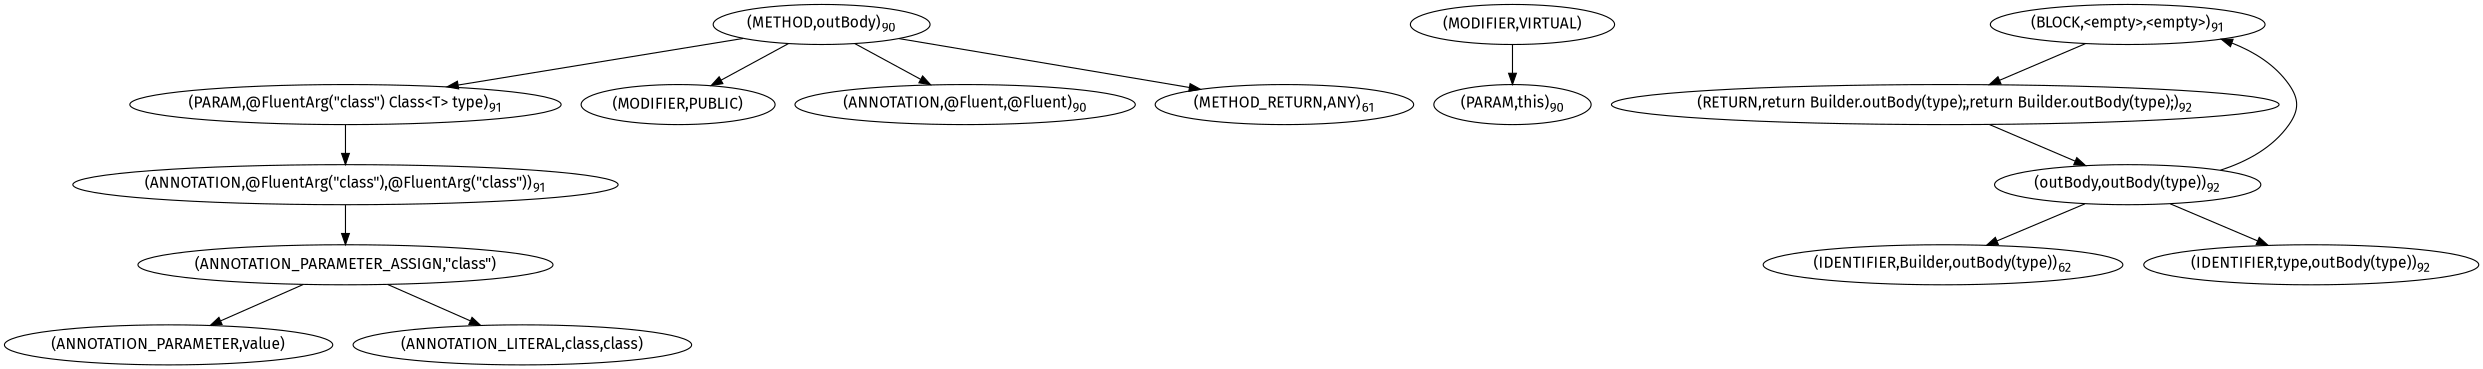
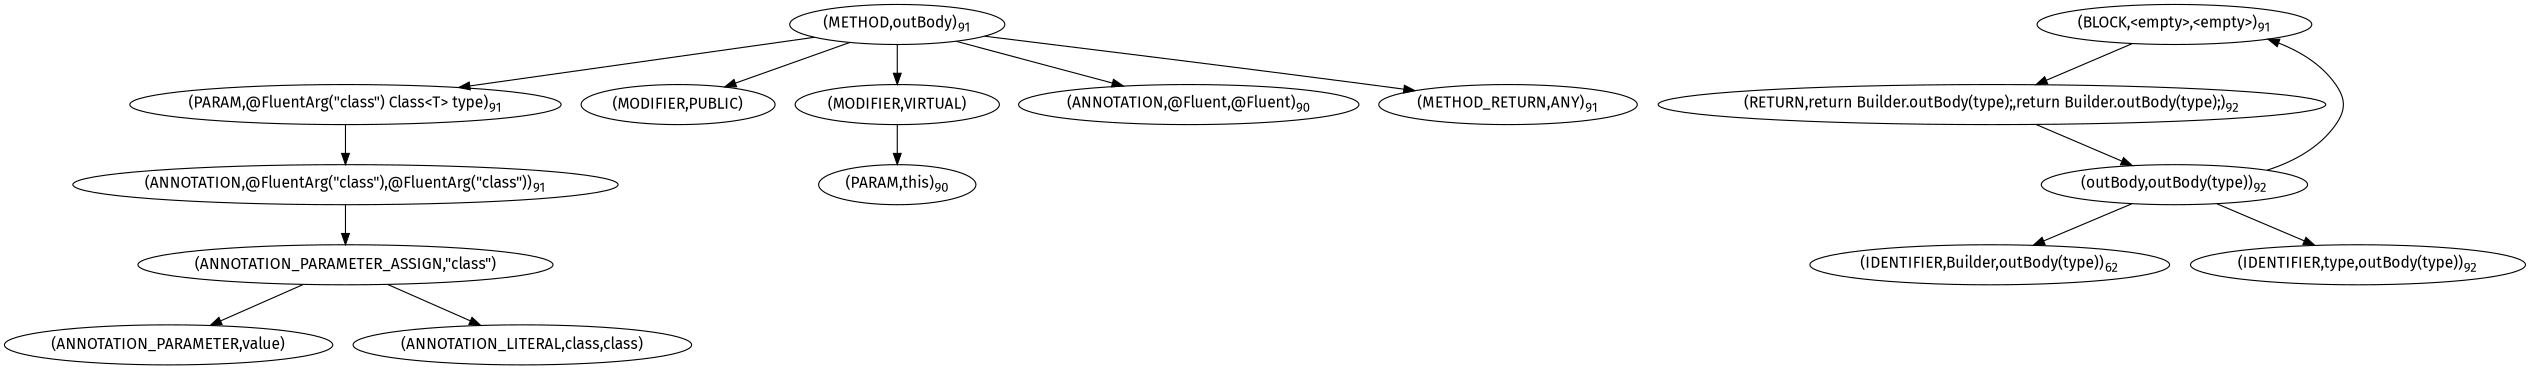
node "(METHOD,outBody)": text "90" -> "91"
edge "(METHOD,outBody)" -> "(MODIFIER,VIRTUAL)": added
node "(METHOD_RETURN,ANY)": text "61" -> "91"
